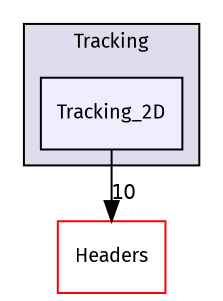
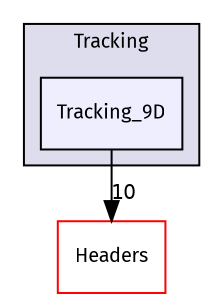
node "Tracking_2D": label "Tracking_2D" -> "Tracking_9D"
